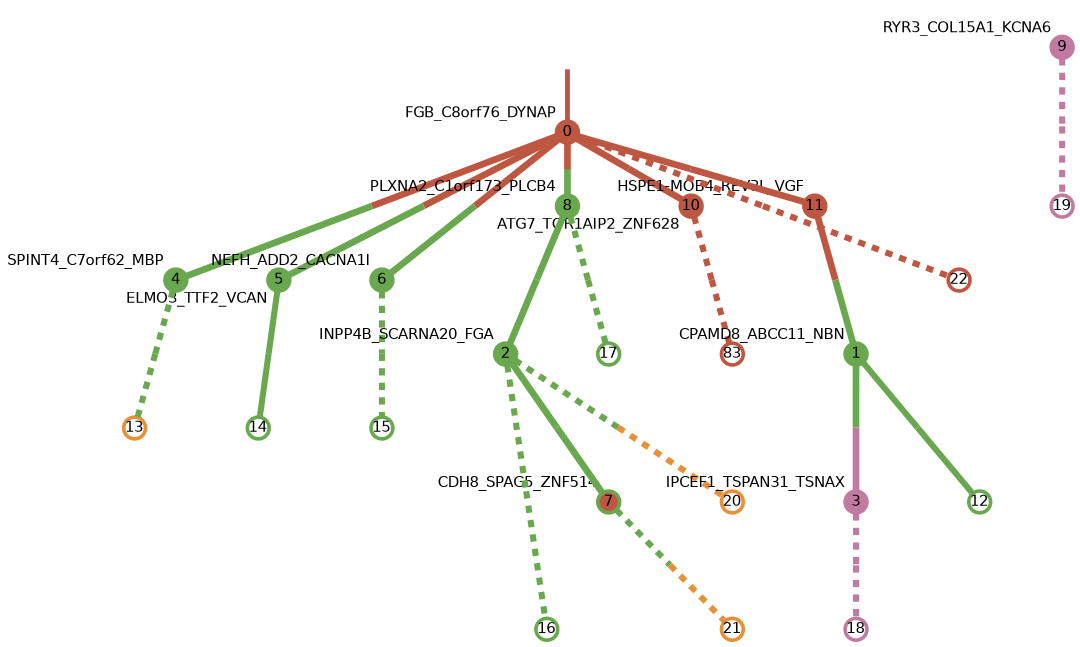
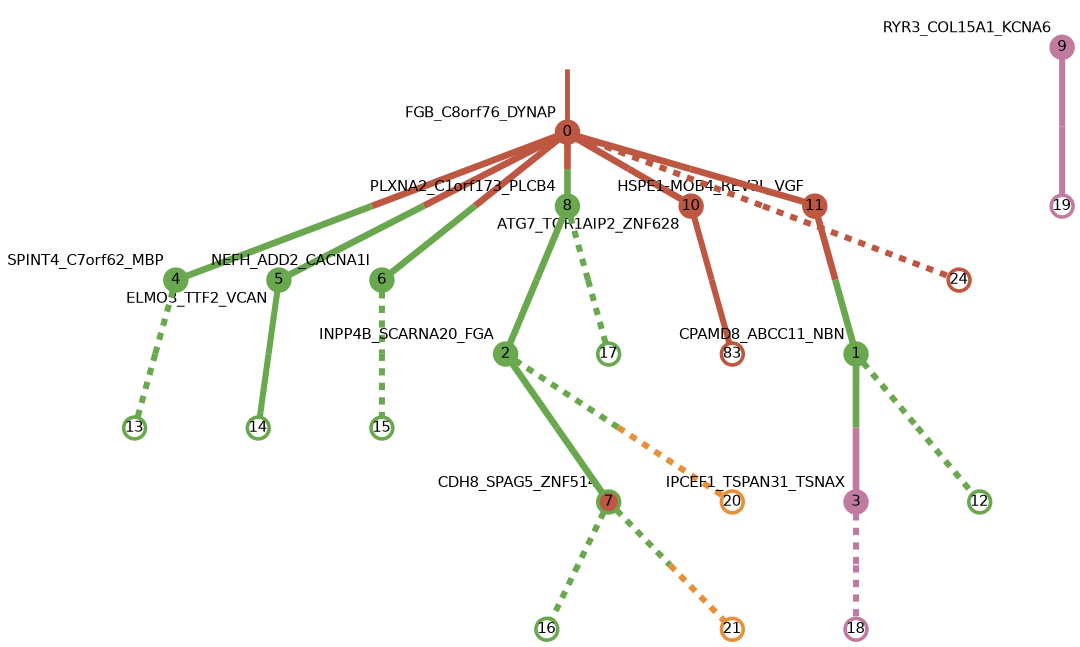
edge "9 RYR3_COL15A1_KCNA6" -> "19": style dashed -> solid
edge "10 ATG7_TOR1AIP2_ZNF628" -> "83": style dashed -> solid
node "22": label "22" -> "24"
node "13": color #e69138ff -> #6aa84fff
edge "1 CPAMD8_ABCC11_NBN" -> "12": style solid -> dashed
edge "2 INPP4B_SCARNA20_FGA" -> "16": now "7 CDH8_SPAG5_ZNF514" -> "16"
